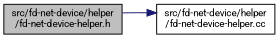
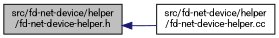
edge "src/fd-net-device/helper /fd-net-device-helper.h" -> "src/fd-net-device/helper /fd-net-device-helper.cc": reversed
